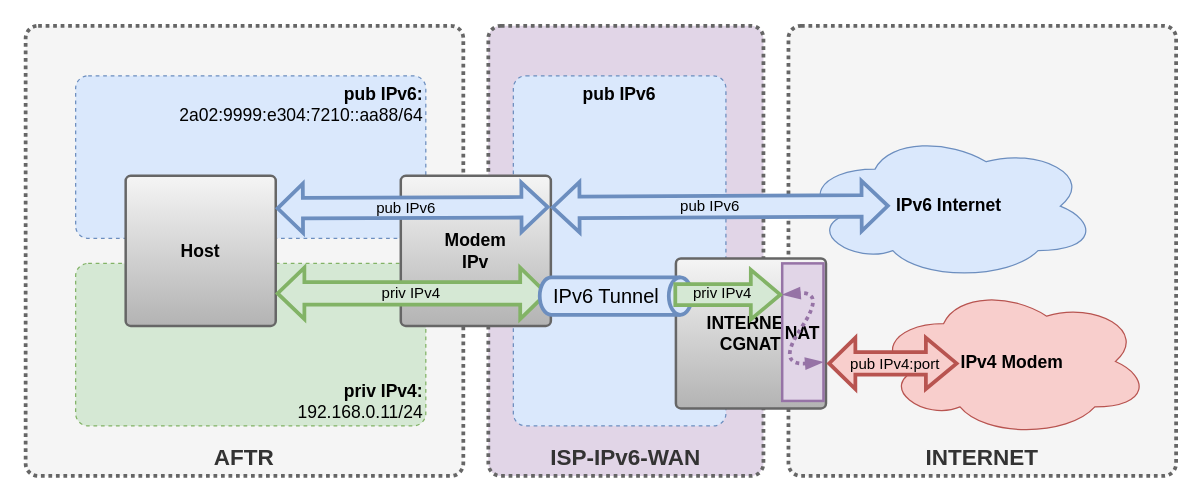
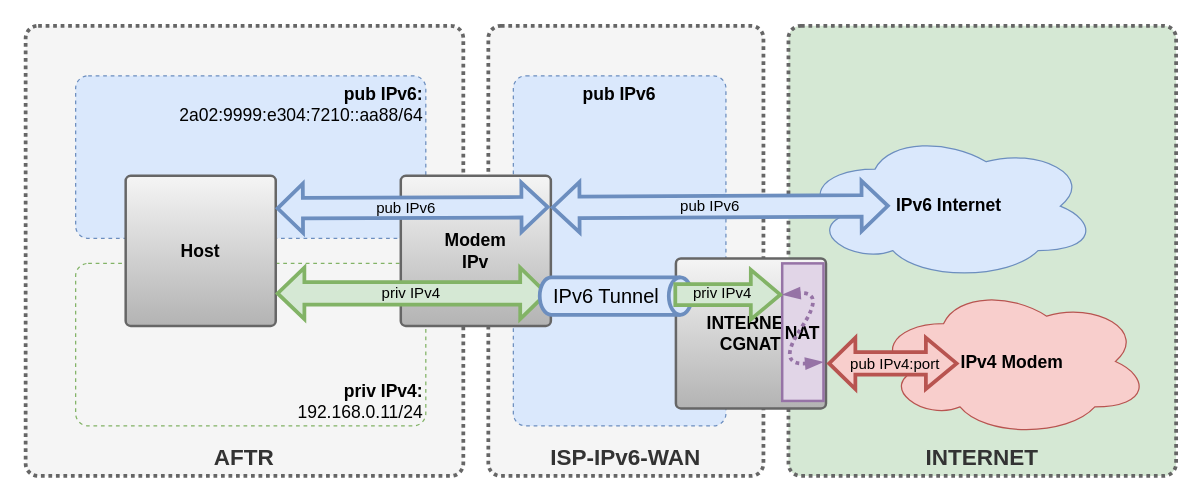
node "priv IPv4: 192.168.0.11/24": fillcolor #d5e8d4 -> #f5f5f5
node "ISP-IPv6-WAN": fillcolor #e1d5e7 -> #f5f5f5
node "INTERNET": fillcolor #f5f5f5 -> #d5e8d4
